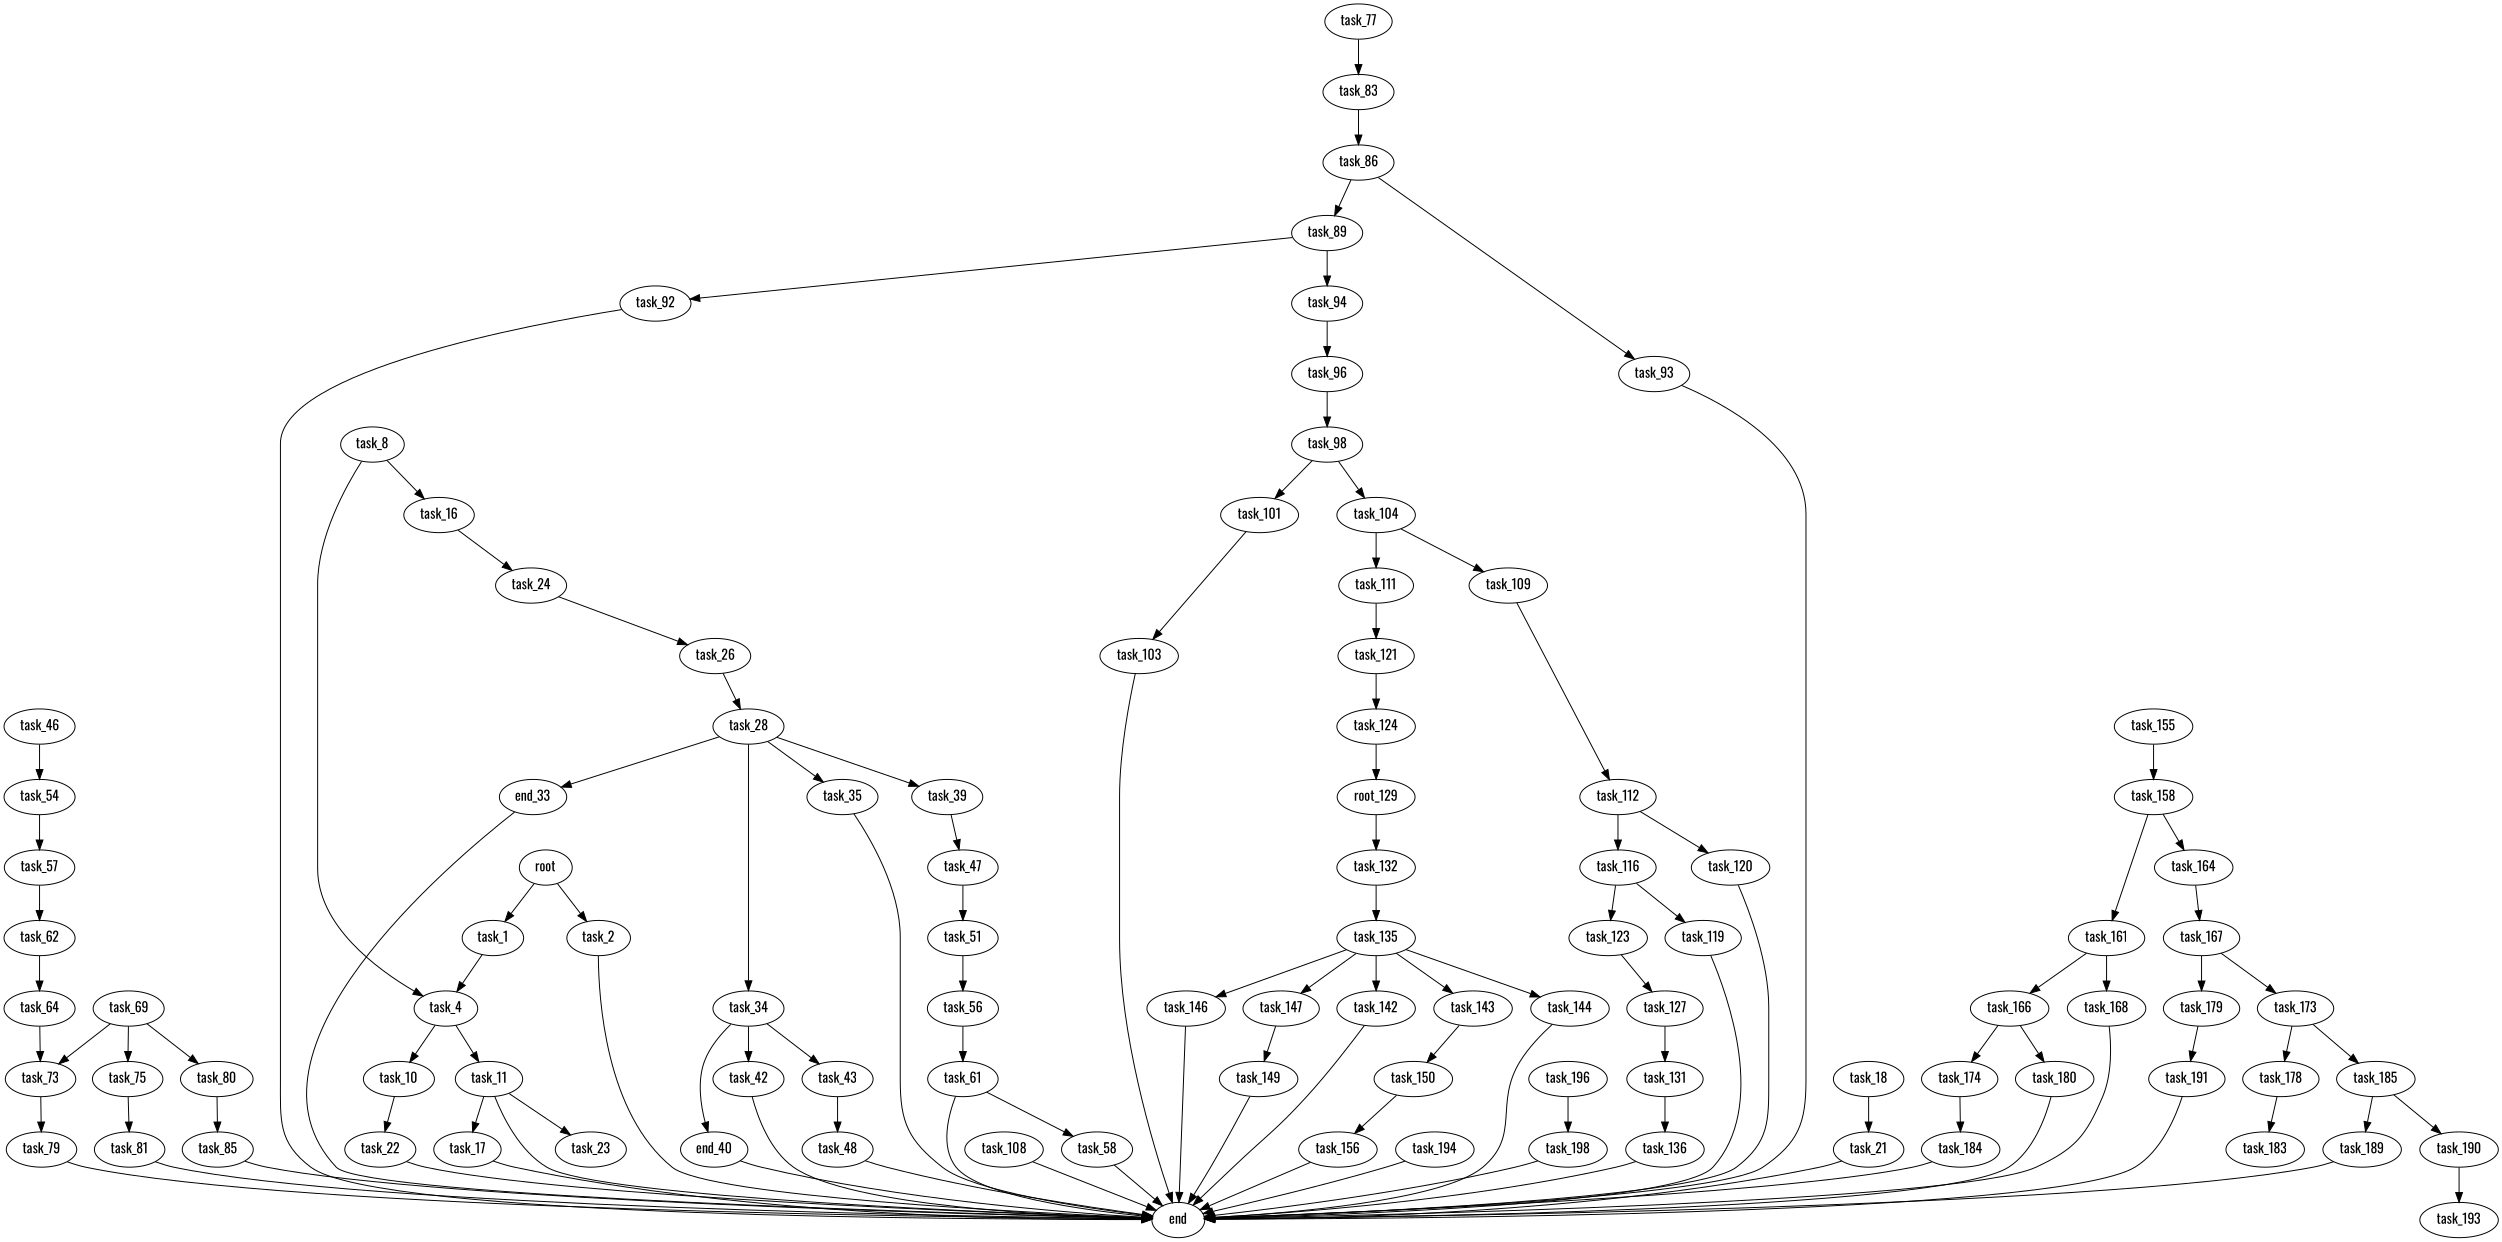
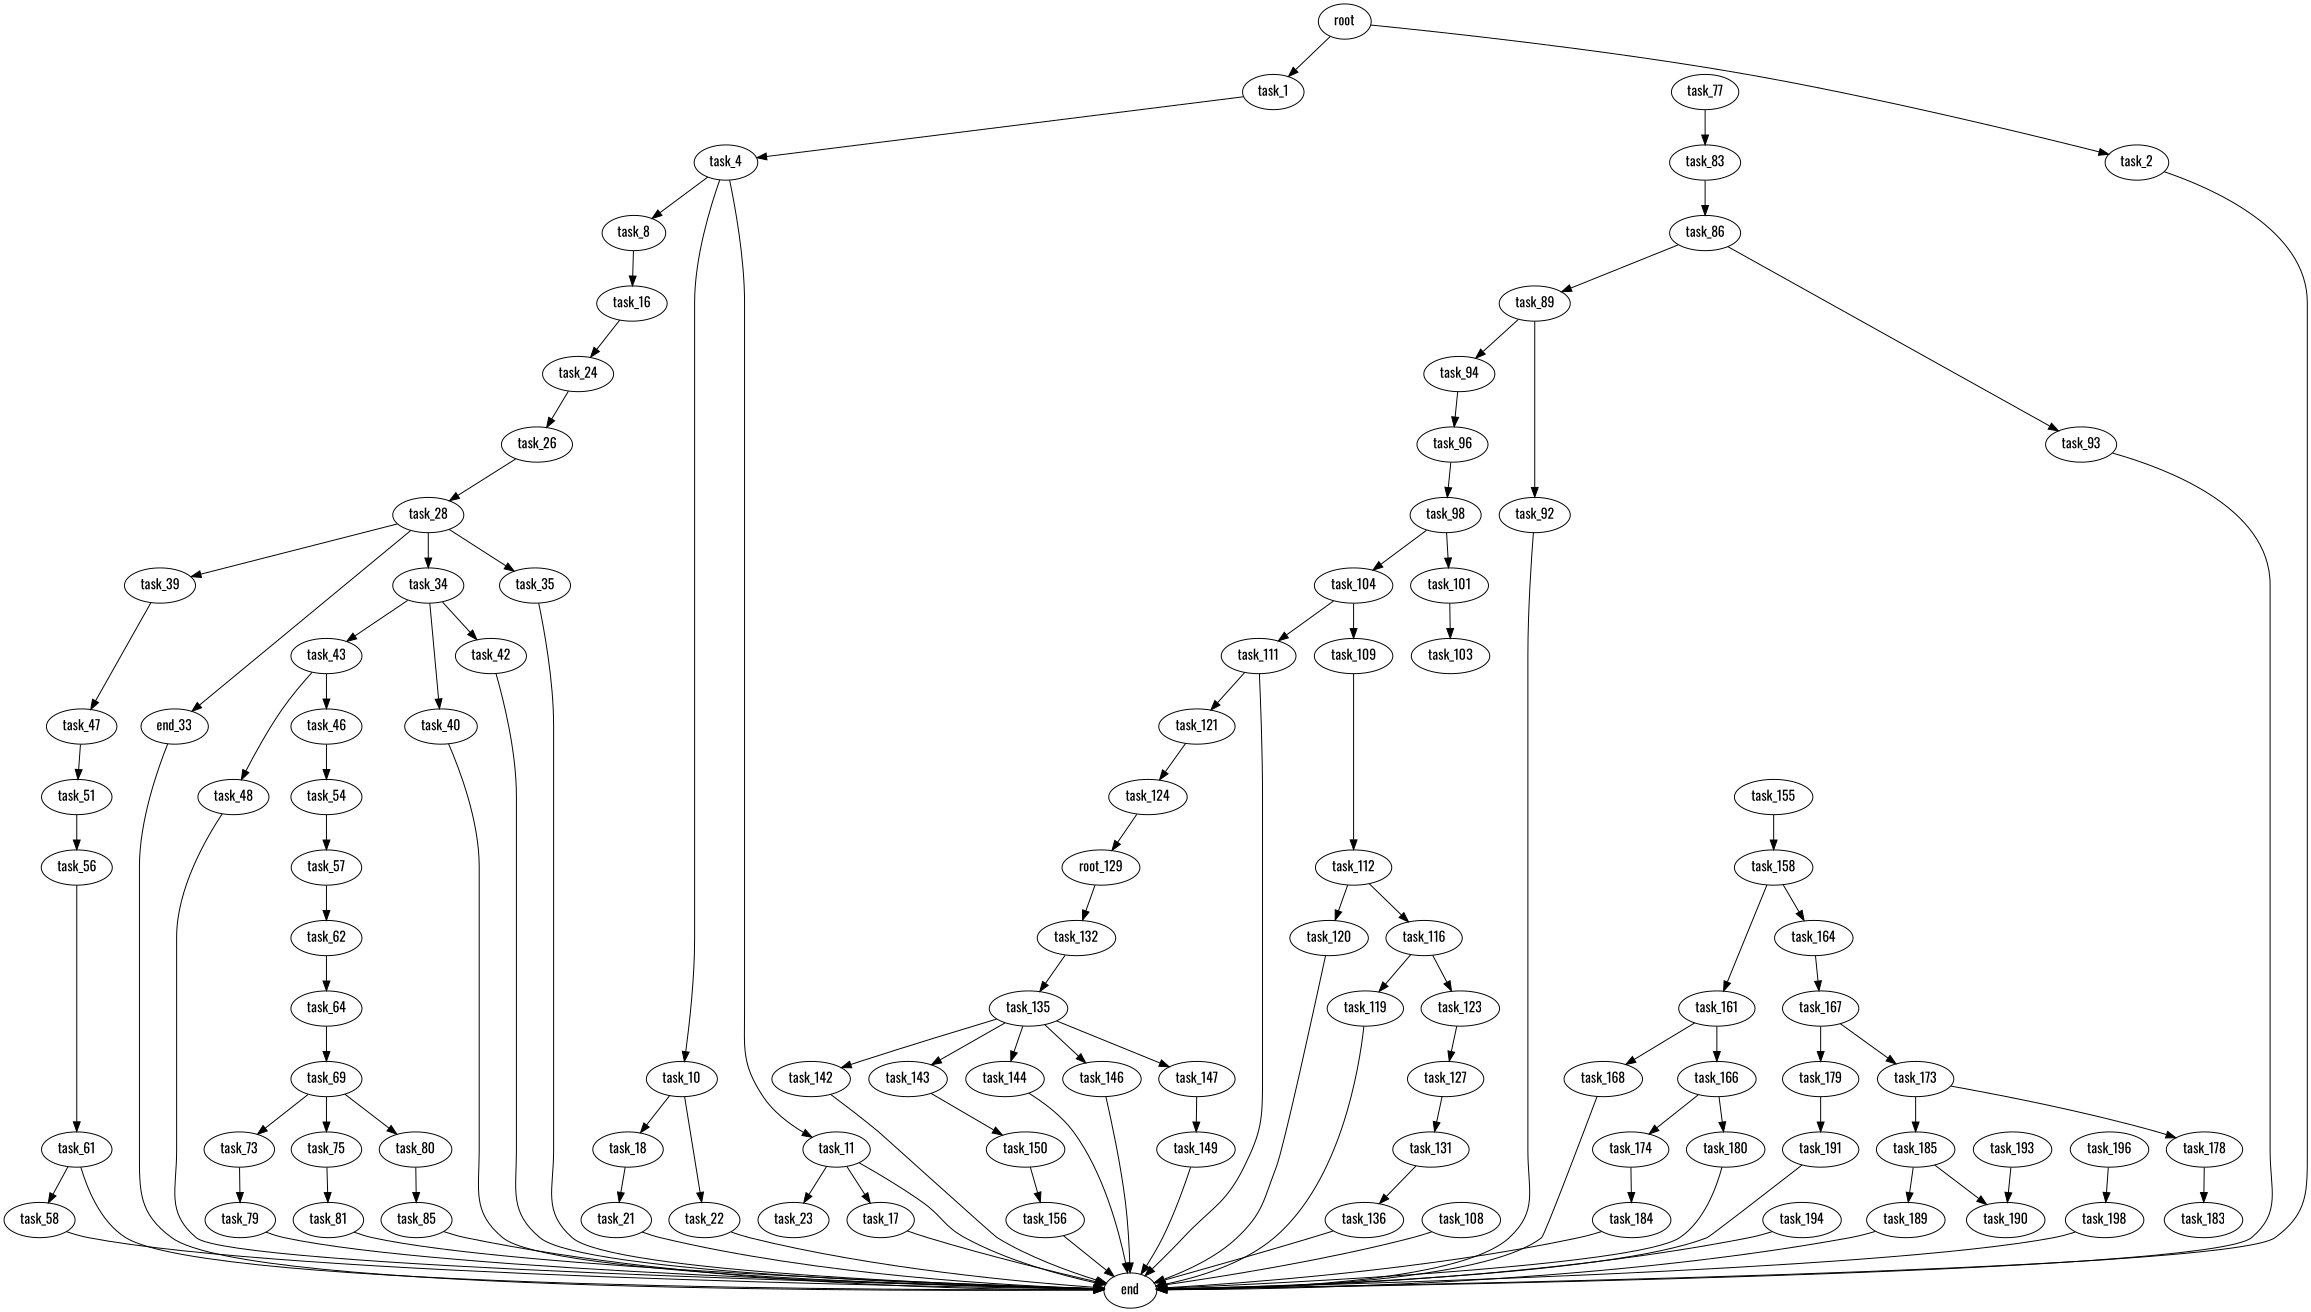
edge "task_43" -> "task_46": added
edge "task_8" -> "task_4": reversed
edge "task_103" -> "end": now "task_111" -> "end"
edge "task_64" -> "task_73": now "task_64" -> "task_69"
edge "task_10" -> "task_18": added
node "end_40": label "end_40" -> "task_40"
edge "task_190" -> "task_193": reversed
